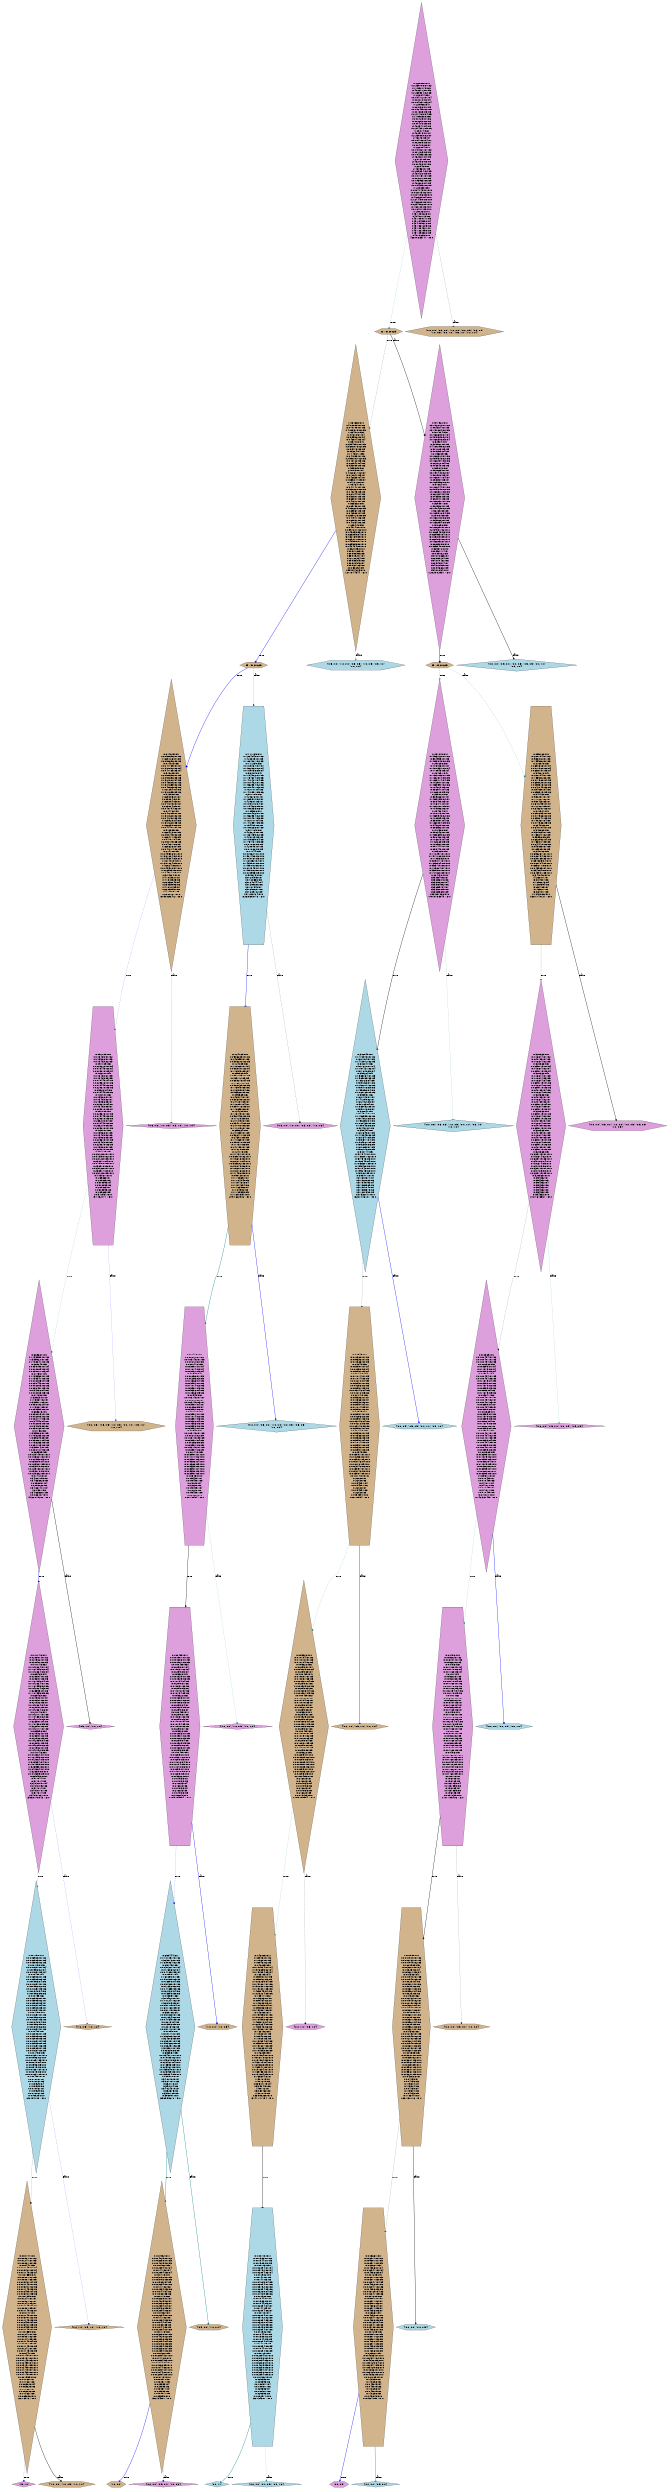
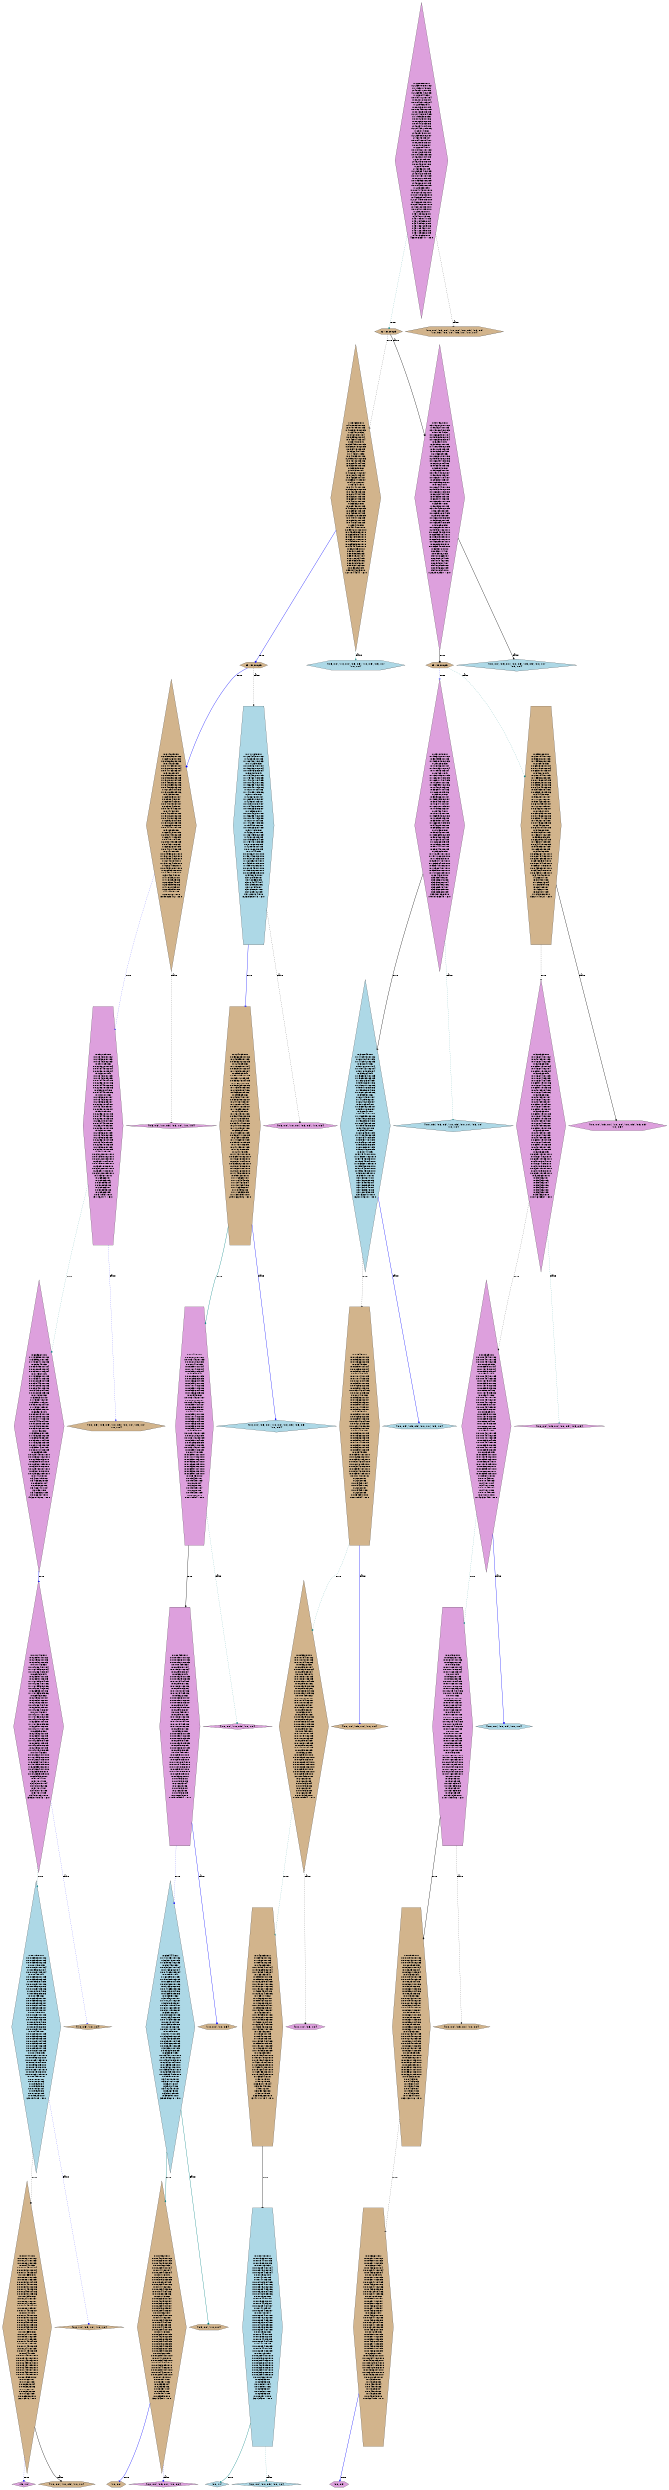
node "[(0.5, 1.0), (1.0, 1.0)]": removed
node "[(0.0, 0.0), (0.0, 0.5)]": removed
node "[(0.0, 0.0), (0.5, 0.0)]": removed
